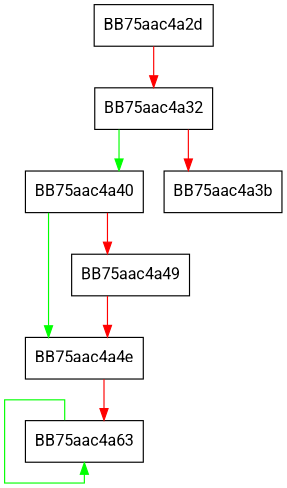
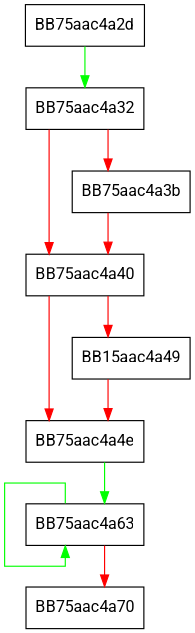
edge "BB75aac4a2d" -> "BB75aac4a32": color red -> green
edge "BB75aac4a32" -> "BB75aac4a40": color green -> red
edge "BB75aac4a3b" -> "BB75aac4a40": added
edge "BB75aac4a40" -> "BB75aac4a4e": color green -> red
node "BB75aac4a49": label "BB75aac4a49" -> "BB15aac4a49"
edge "BB75aac4a4e" -> "BB75aac4a63": color red -> green
node "BB75aac4a70": added
